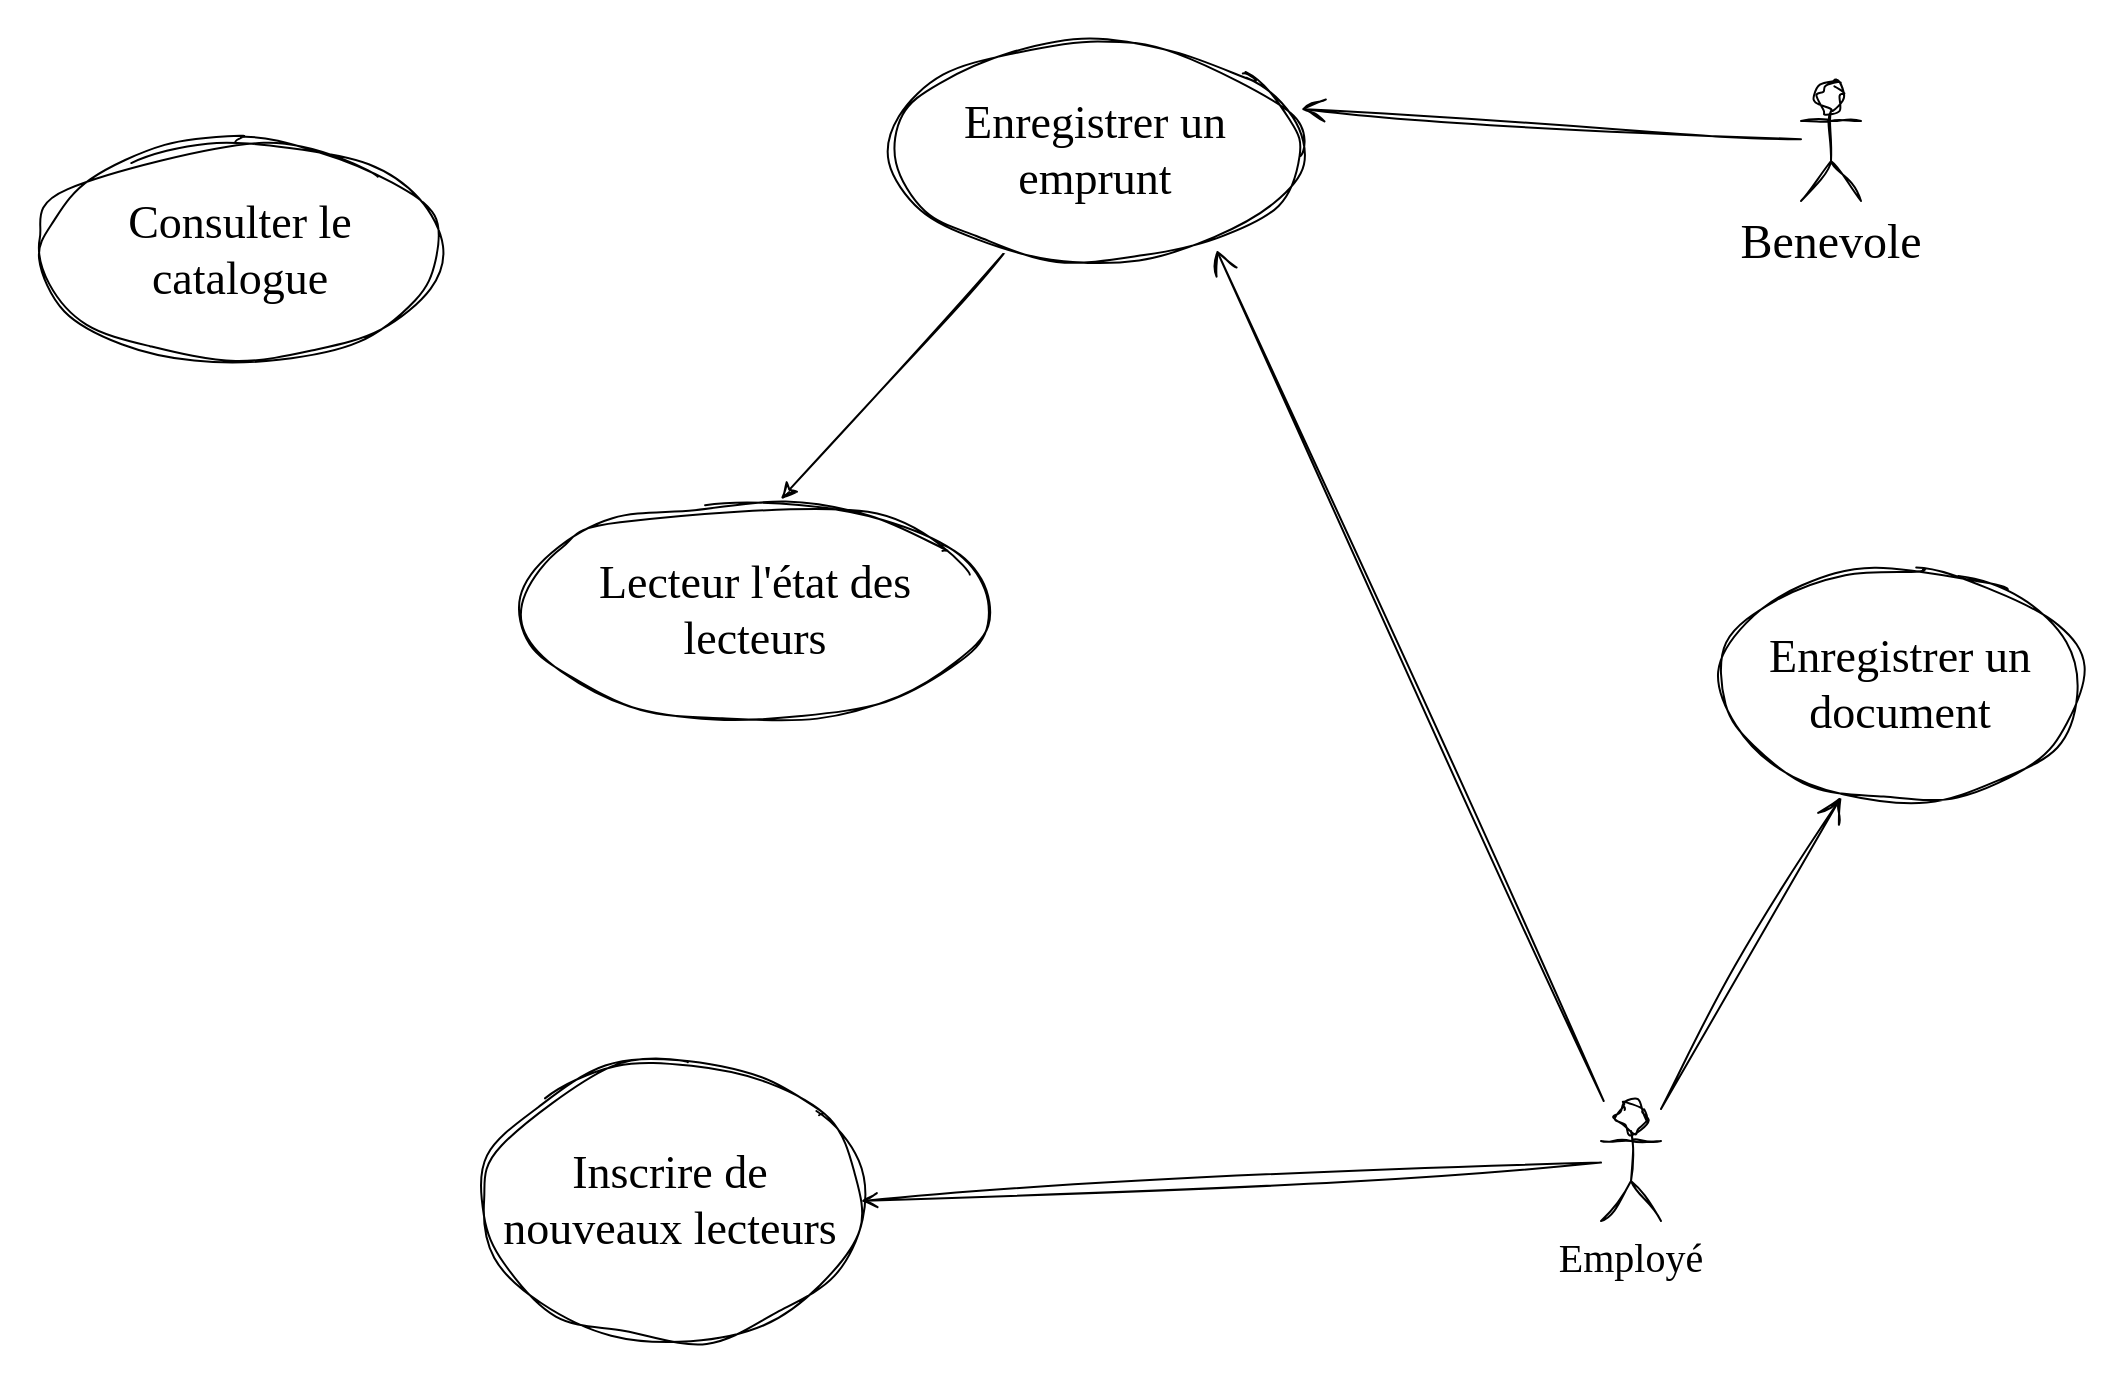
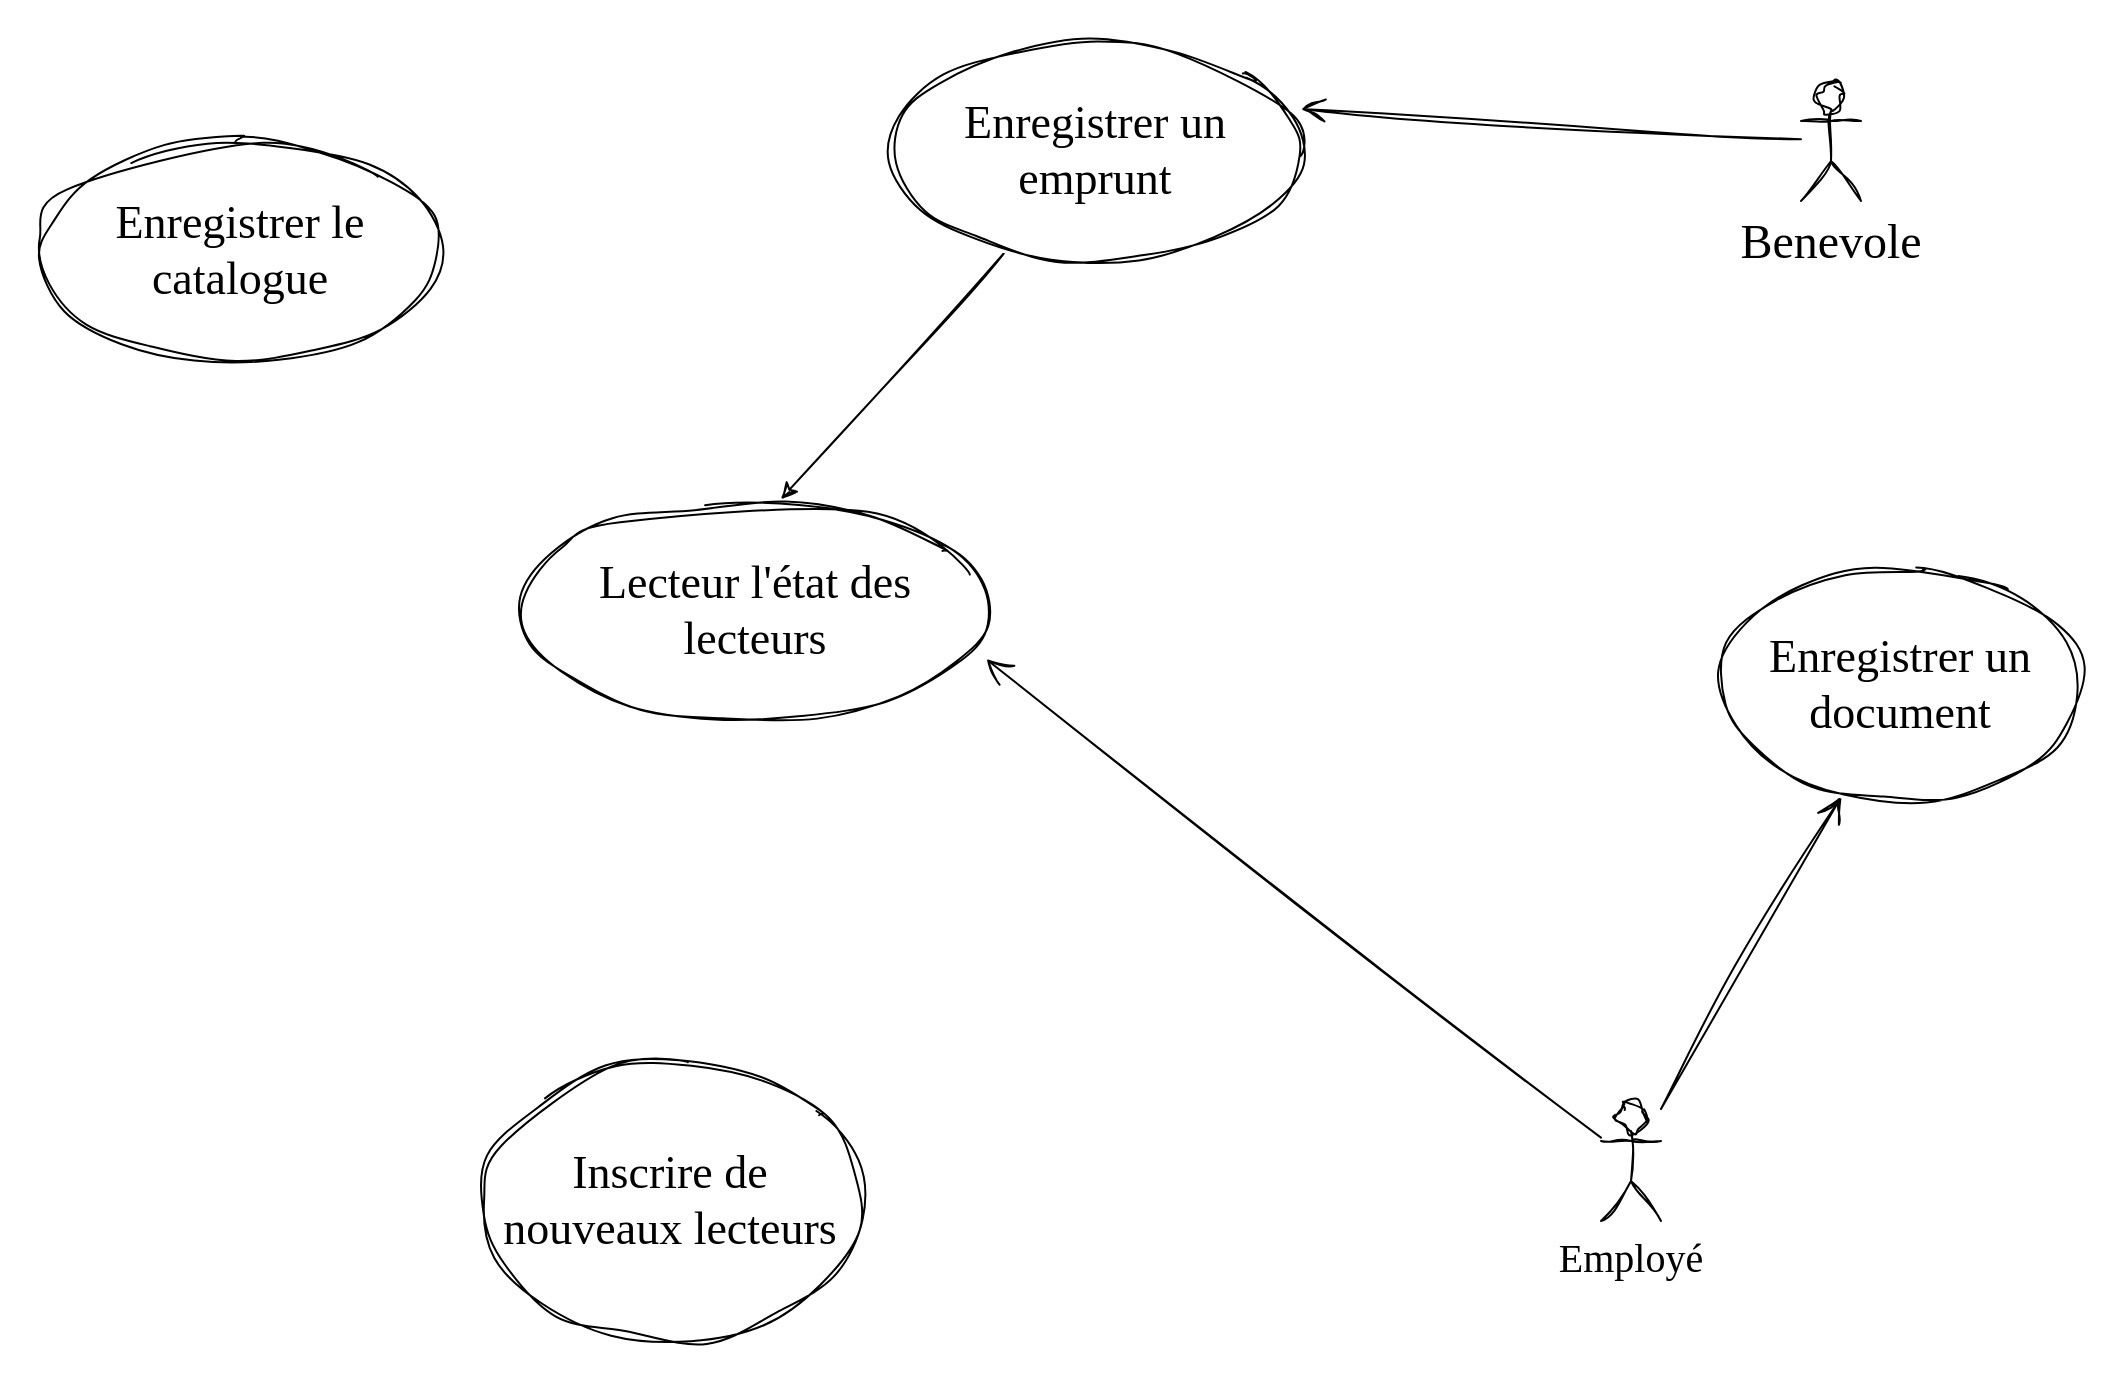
node "Consulter le catalogue": label "Consulter le catalogue" -> "Enregistrer le catalogue"
edge "Employé" -> "Enregistrer un emprunt": removed
edge "Employé" -> "Lecteur l'état des lecteurs": added
edge "Employé" -> "Inscrire de nouveaux lecteurs": removed
